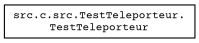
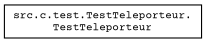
node "src.c.src.TestTeleporteur. TestTeleporteur": label "src.c.src.TestTeleporteur. TestTeleporteur" -> "src.c.test.TestTeleporteur. TestTeleporteur"
